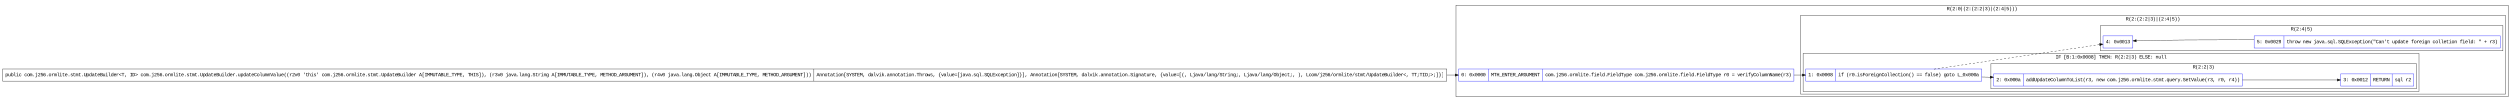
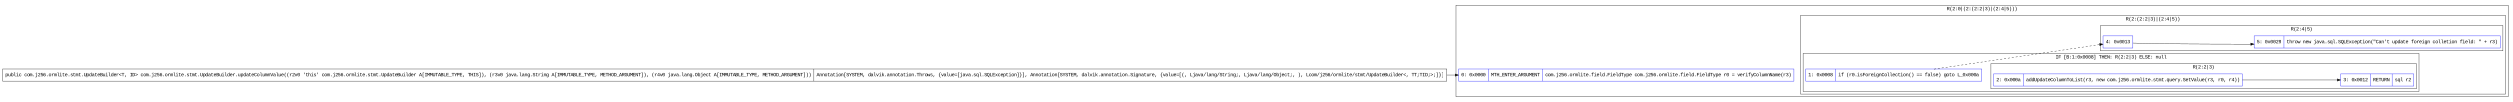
edge "5: 0x0029" -> "4: 0x0013": reversed
edge "0: 0x0000" -> "1: 0x0008": removed
edge "1: 0x0008" -> "2: 0x000a": removed
